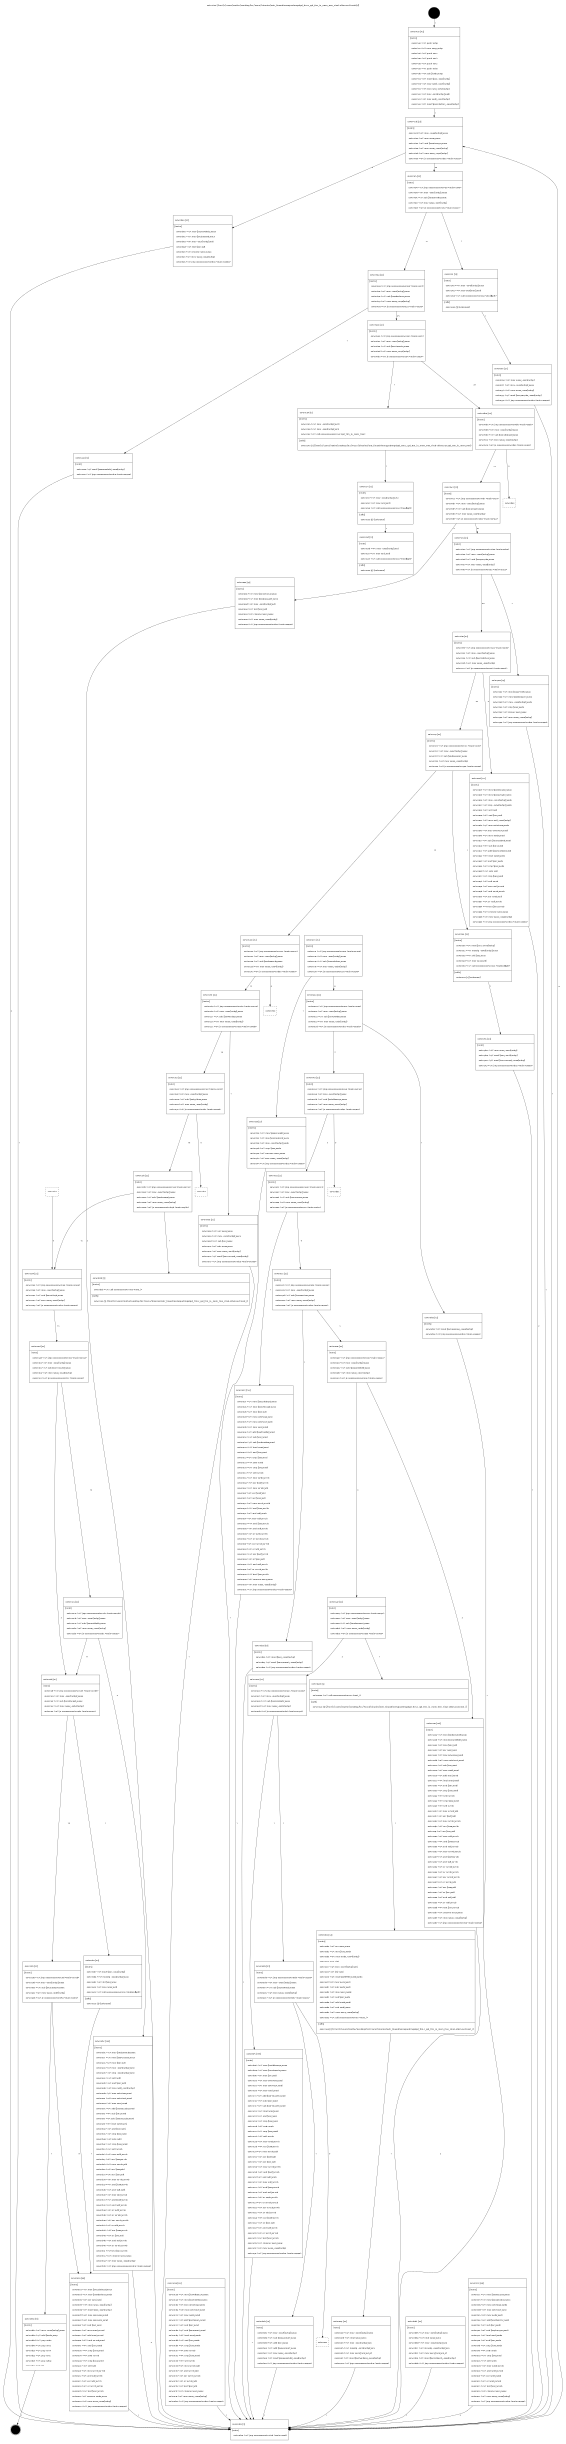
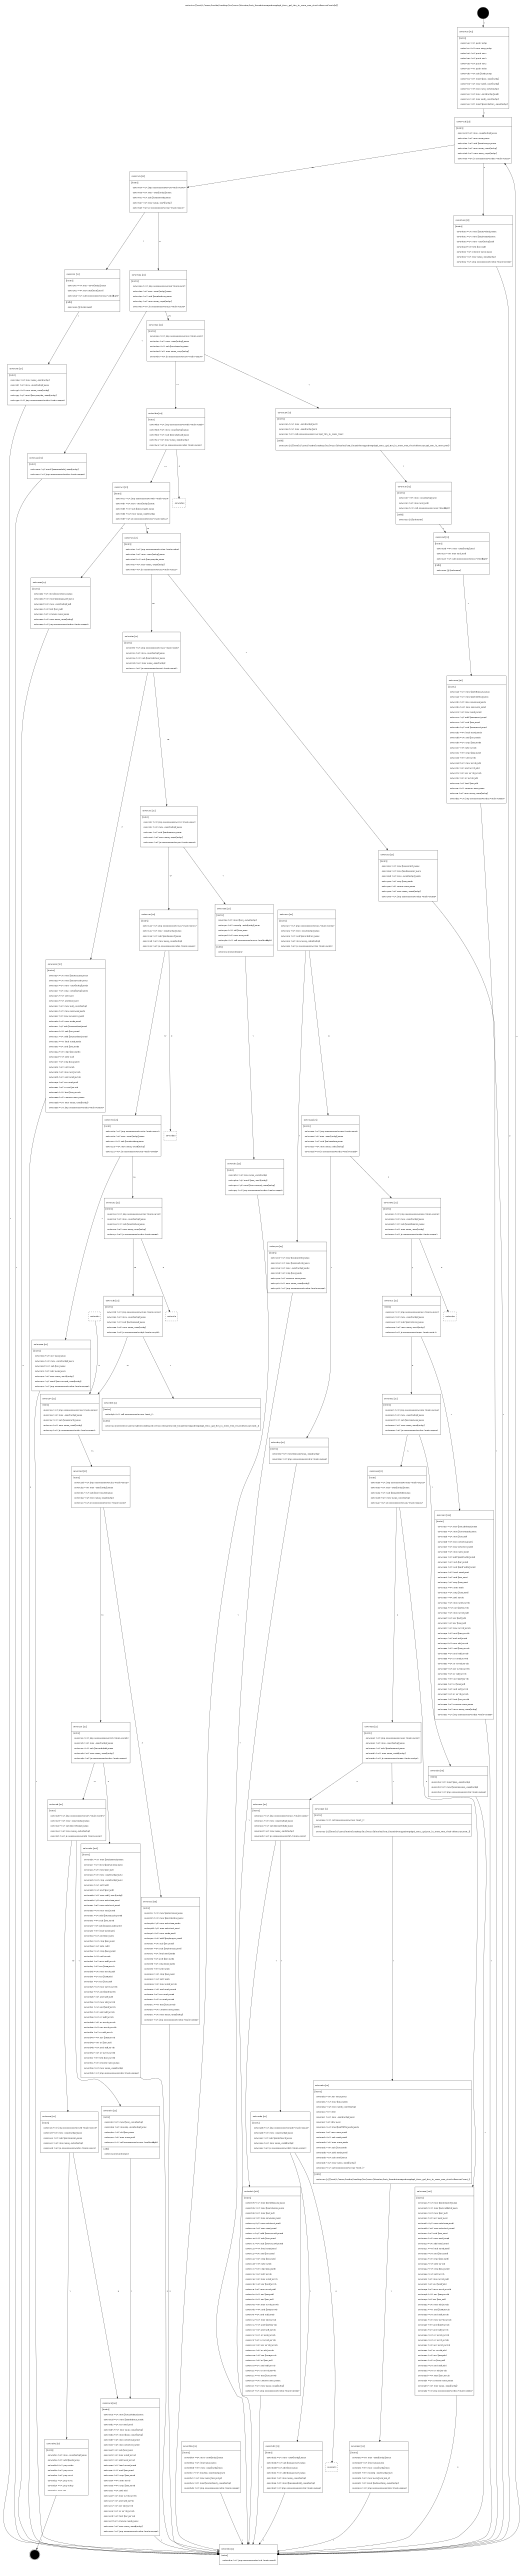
edge "0x401c9d [12]" -> "0x401ca9 [94]": added, label "1"
edge "0x4015ad [25]" -> "0x4015df [25]": now "0x4015ad [25]" -> "0x4017cc [88]"
